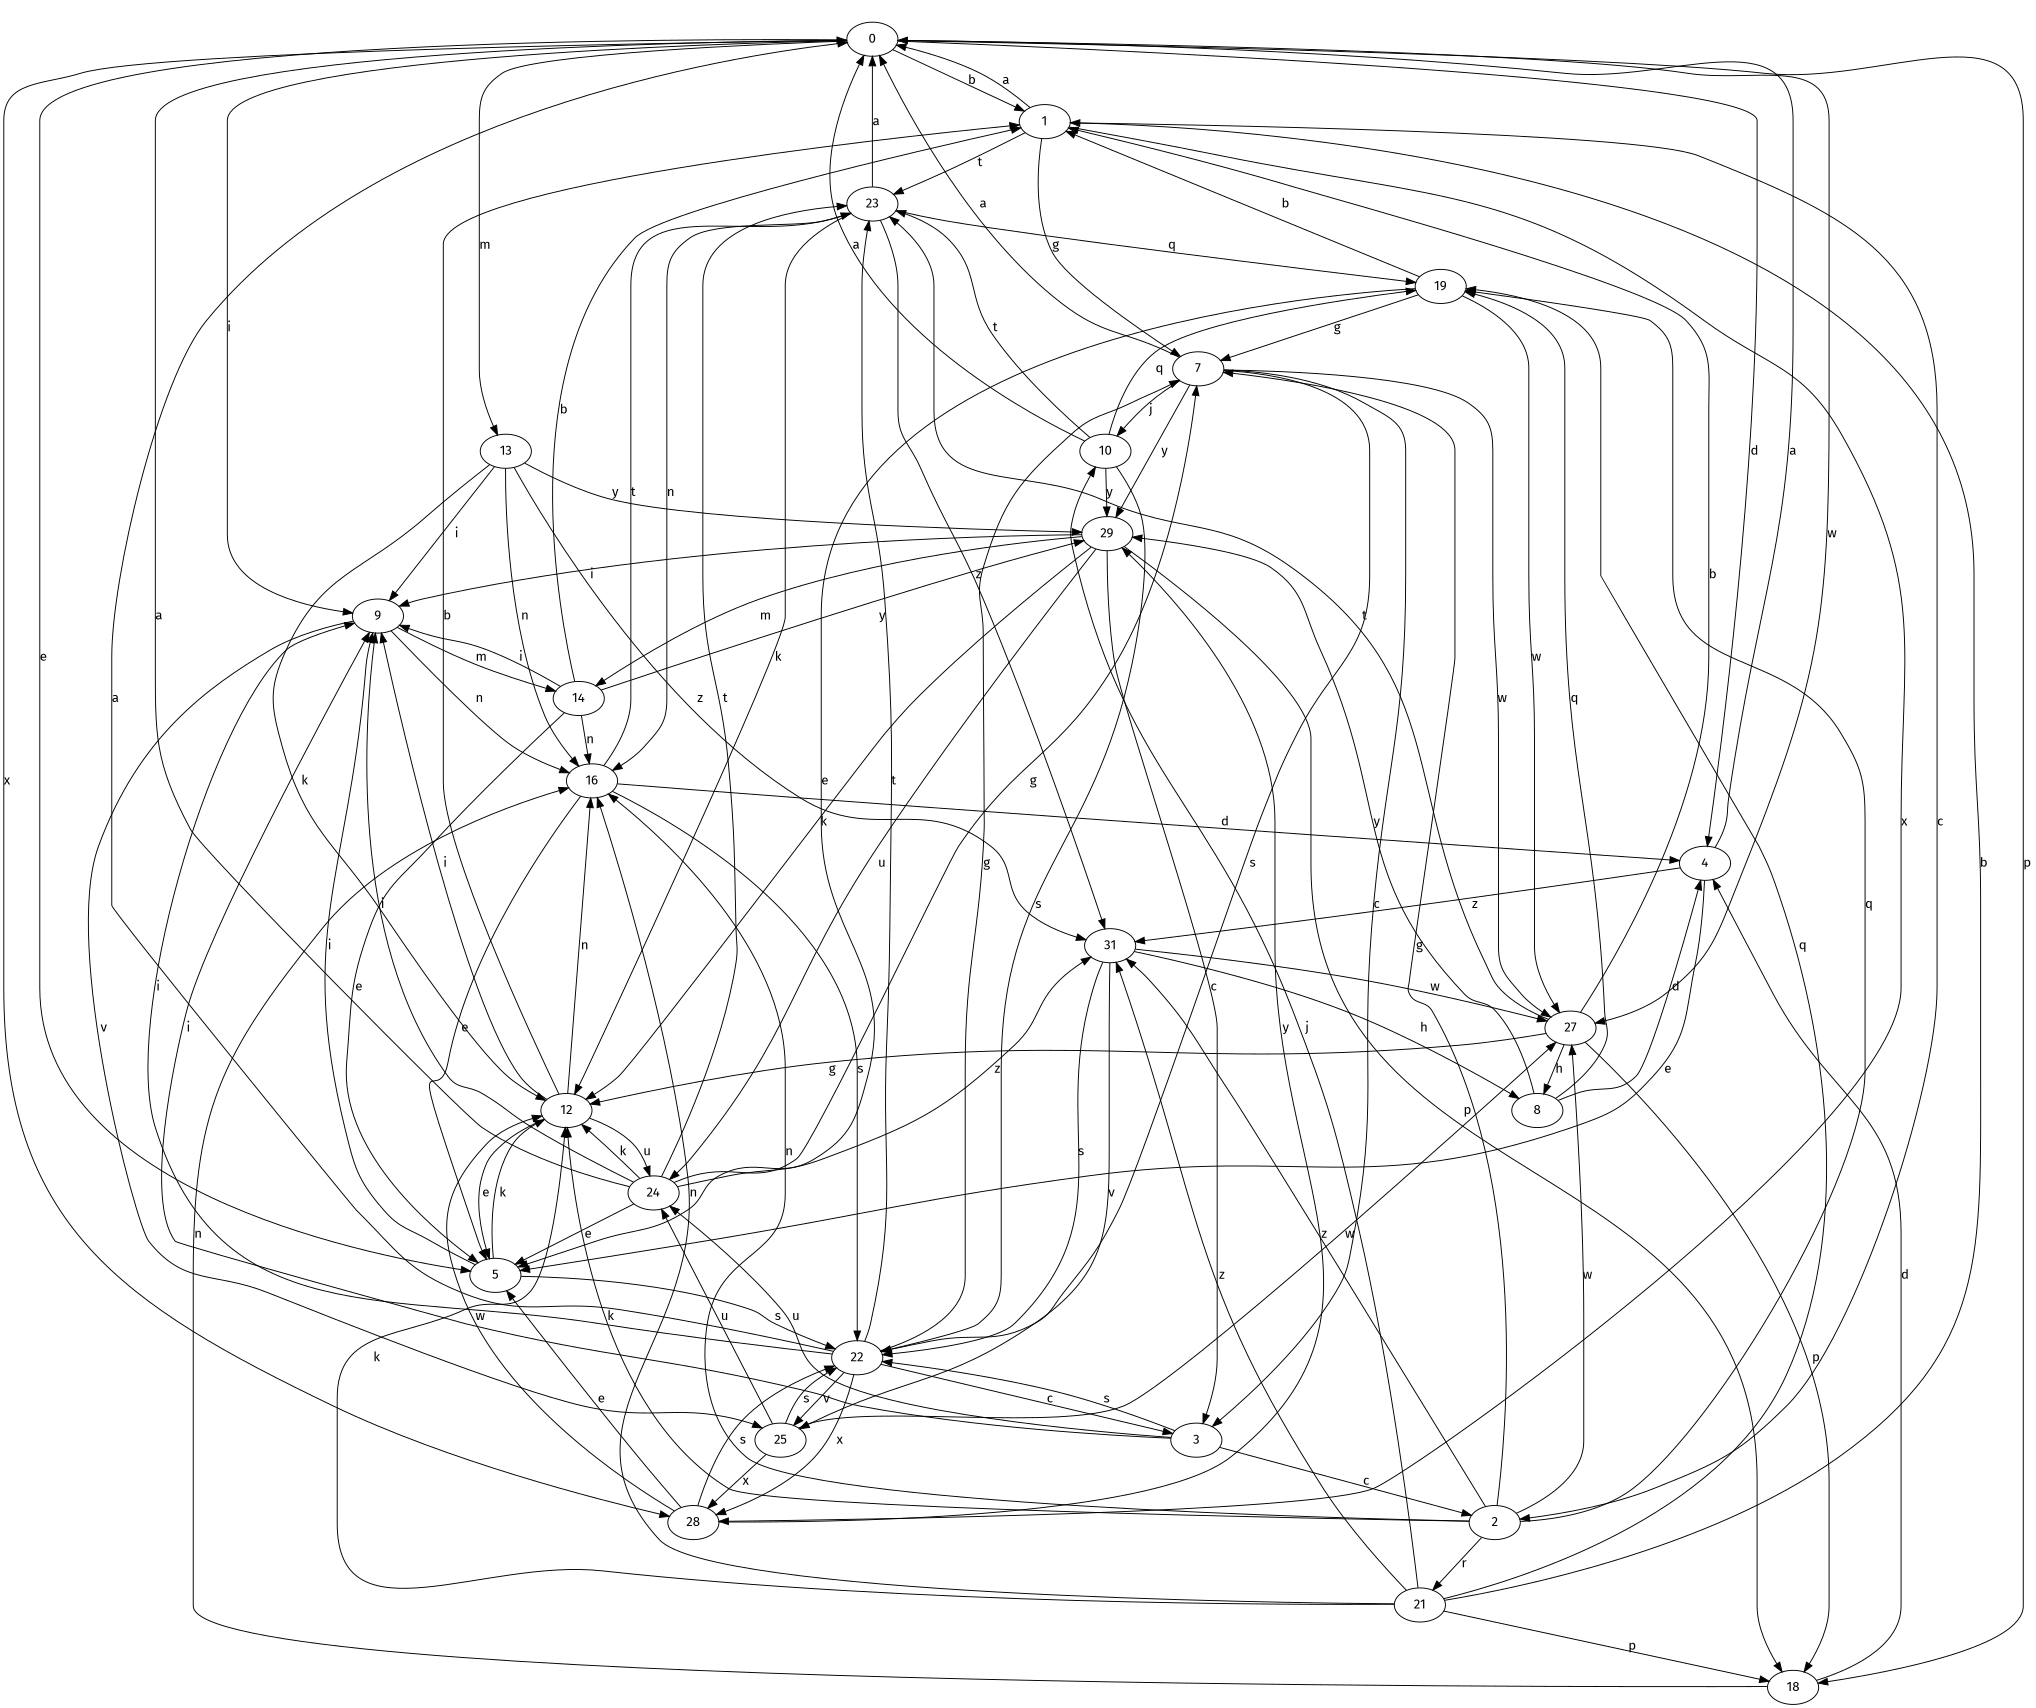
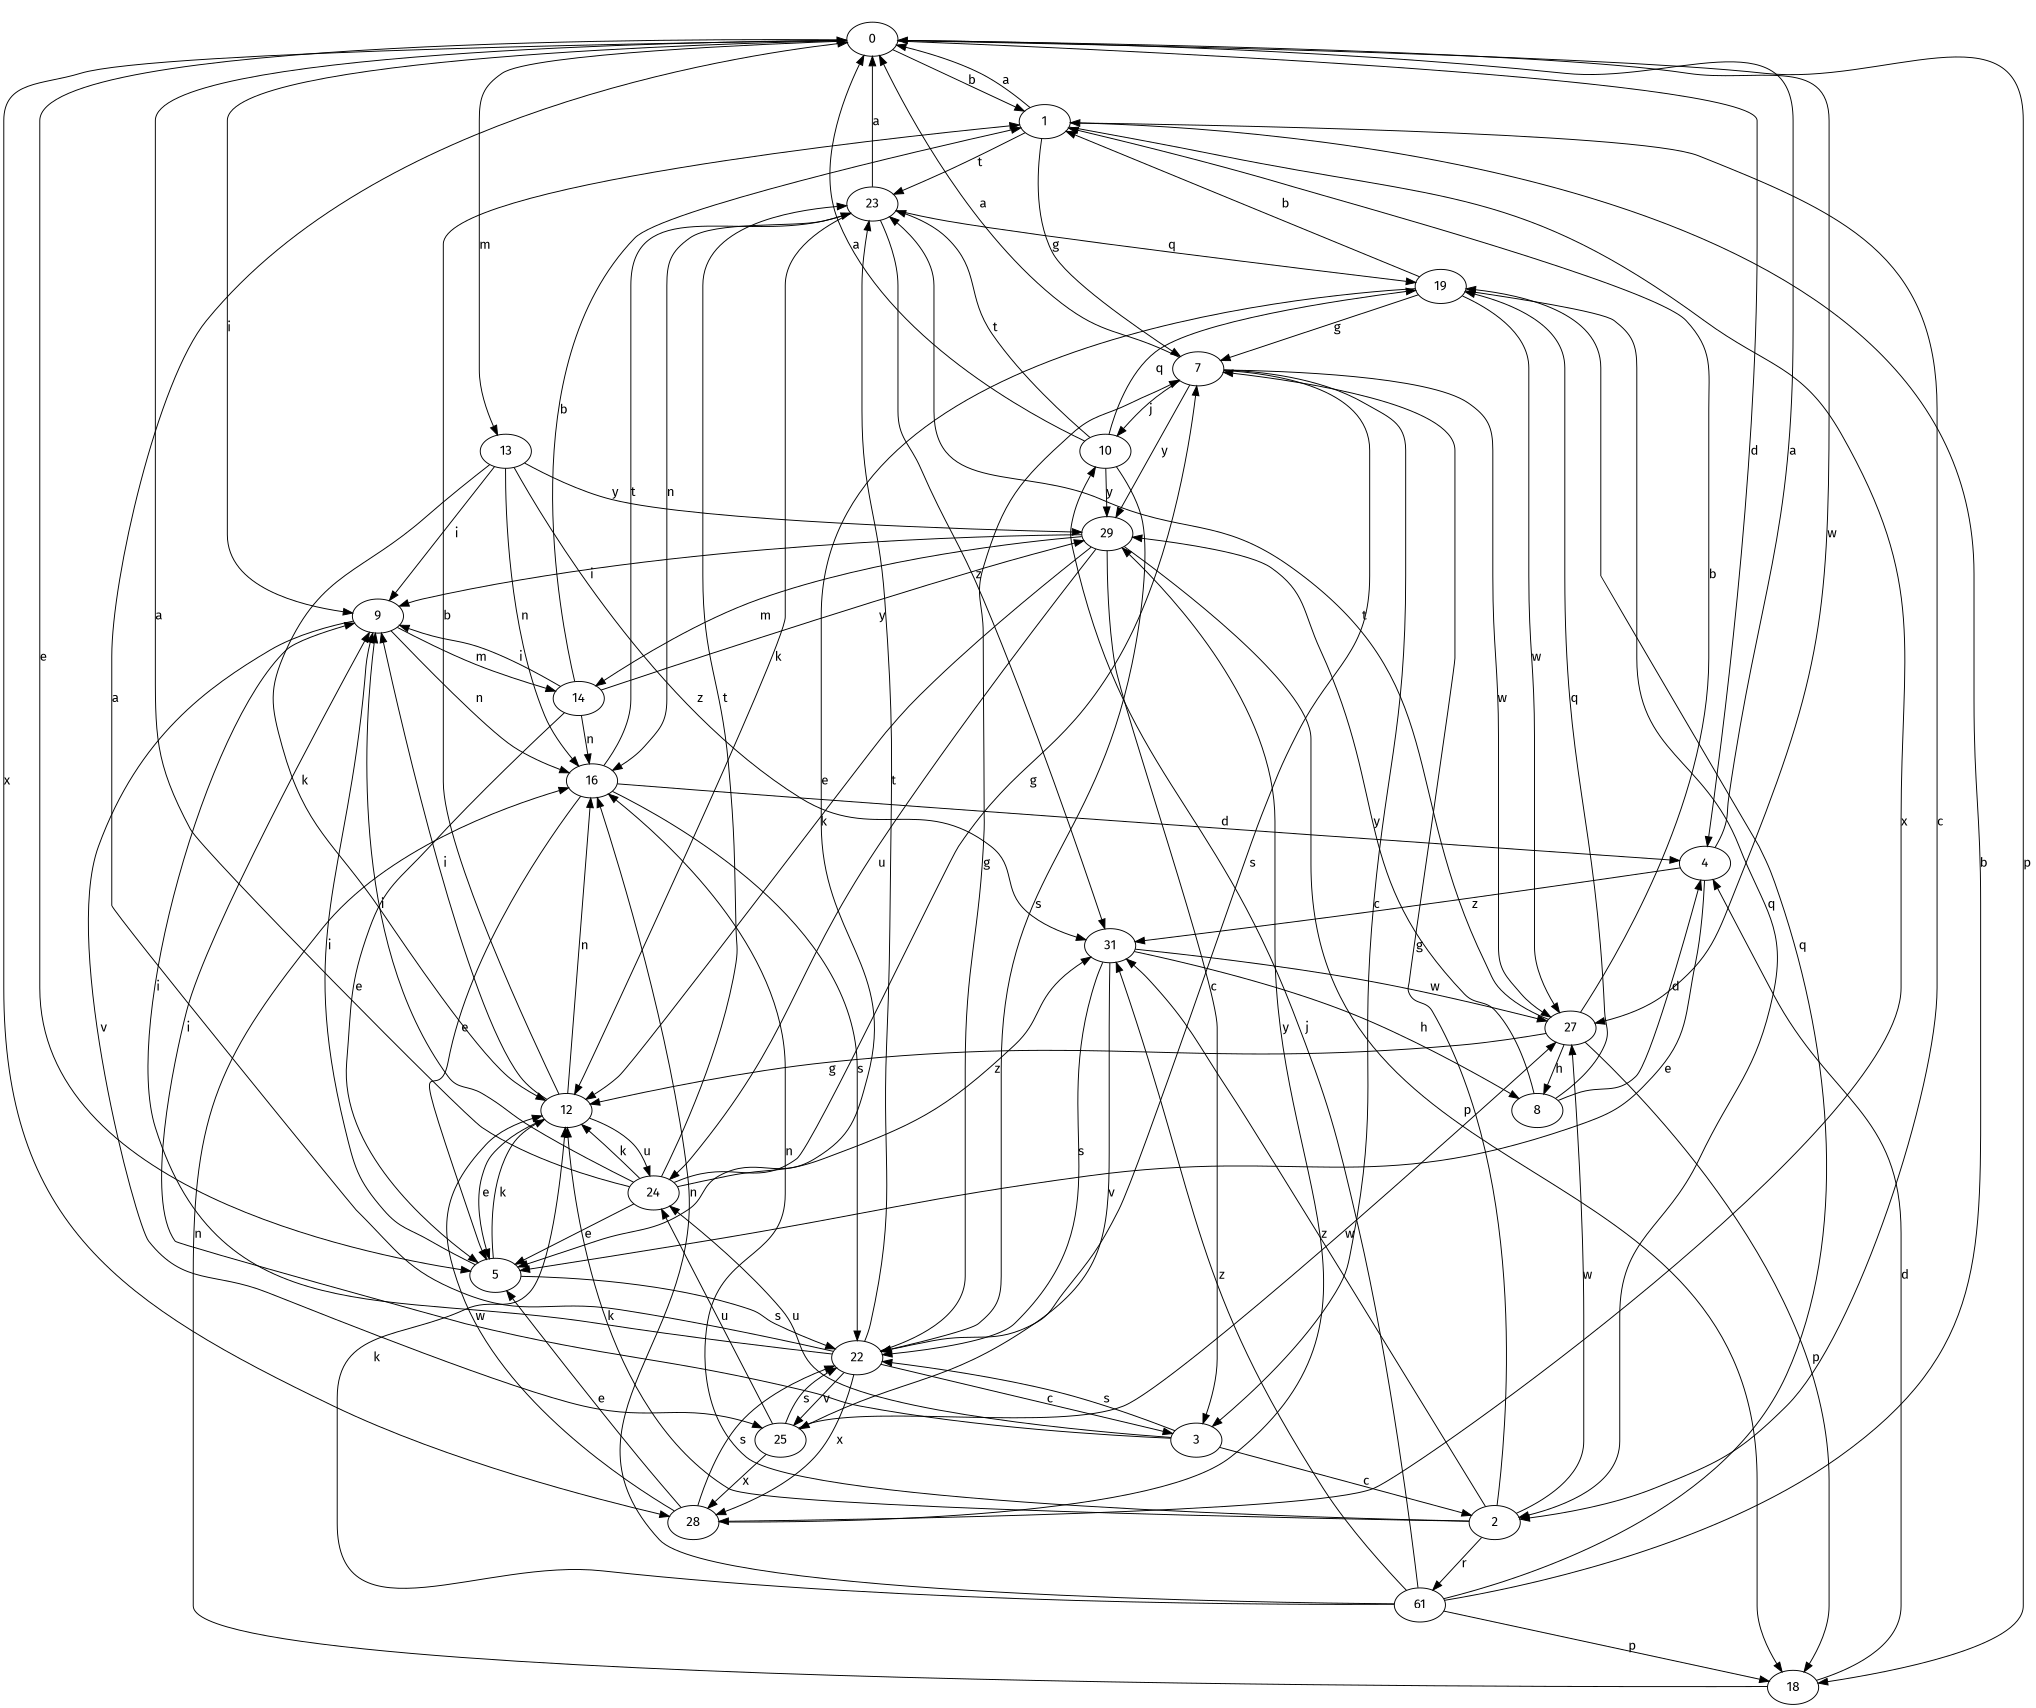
edge "2" -> "19": reversed
node "21": label "21" -> "61"
